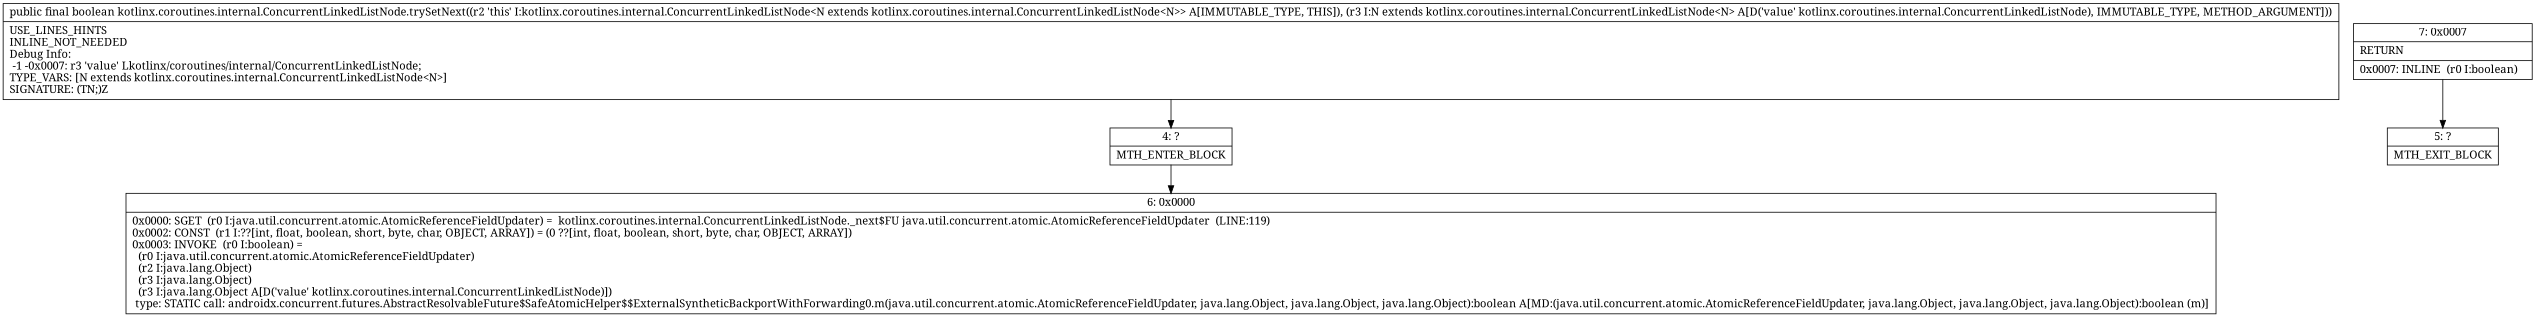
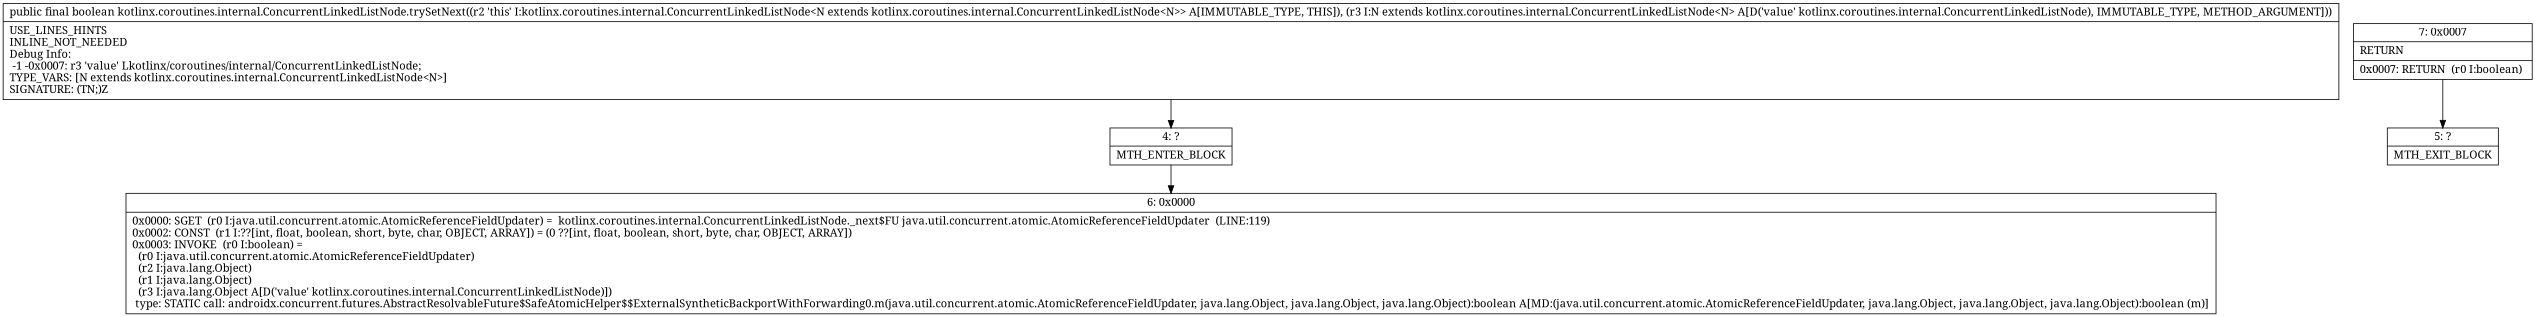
node "7: 0x0007": text "0x0007: INLINE  (r0 I:boolean)" -> "0x0007: RETURN  (r0 I:boolean)"
node "6: 0x0000": text "(r3 I:java.lang.Object)" -> "(r1 I:java.lang.Object)"
